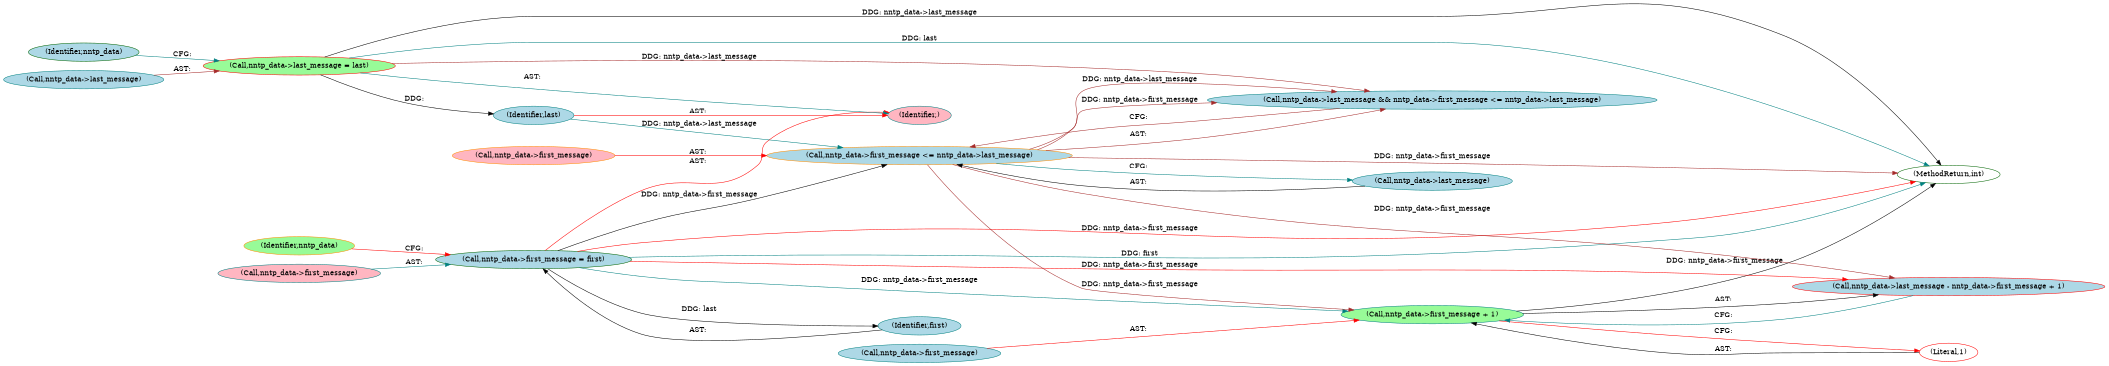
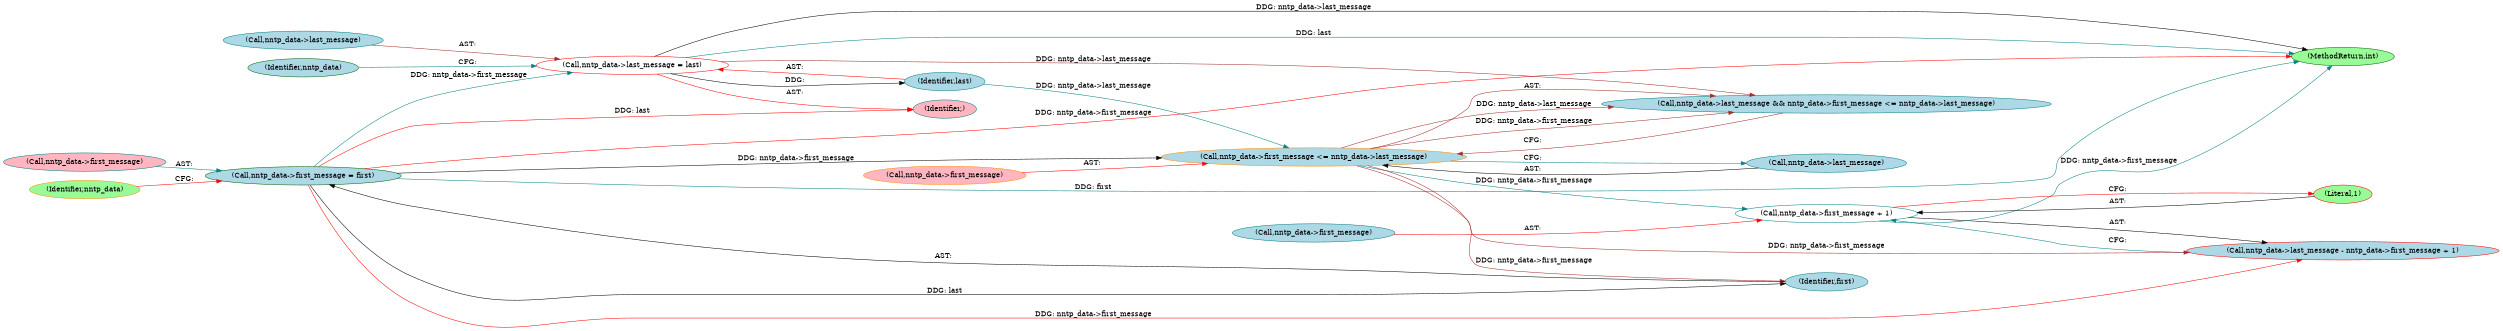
node "(Call,nntp_data->last_message = last)": fillcolor palegreen -> white
edge "(Call,nntp_data->last_message = last)" -> "(Identifier,)": color teal -> red
edge "(Identifier,last)" -> "(Identifier,)": now "(Identifier,last)" -> "(Call,nntp_data->last_message = last)"
edge "(Call,nntp_data->first_message = first)" -> "(Identifier,)": label "AST: " -> "DDG: last"
edge "(Call,nntp_data->first_message <= nntp_data->last_message)" -> "(MethodReturn,int)": now "(Call,nntp_data->first_message <= nntp_data->last_message)" -> "(Identifier,first)"
node "(MethodReturn,int)": fillcolor white -> palegreen
edge "(Call,nntp_data->first_message + 1)" -> "(MethodReturn,int)": color black -> teal
edge "(Call,nntp_data->first_message <= nntp_data->last_message)" -> "(Call,nntp_data->first_message + 1)": color brown -> teal
edge "(Call,nntp_data->first_message = first)" -> "(Call,nntp_data->first_message + 1)": now "(Call,nntp_data->first_message = first)" -> "(Call,nntp_data->last_message = last)"
node "(Call,nntp_data->first_message + 1)": fillcolor palegreen -> white
node "(Literal,1)": fillcolor white -> palegreen
